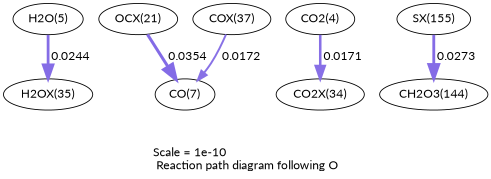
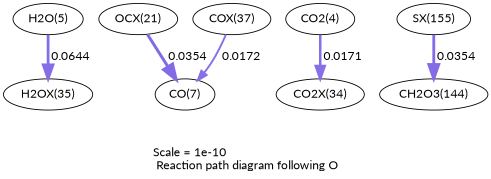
edge "H2O(5)" -> "H2OX(35)": label " 0.0244" -> " 0.0644"
edge "SX(155)" -> "CH2O3(144)": label " 0.0273" -> " 0.0354"
